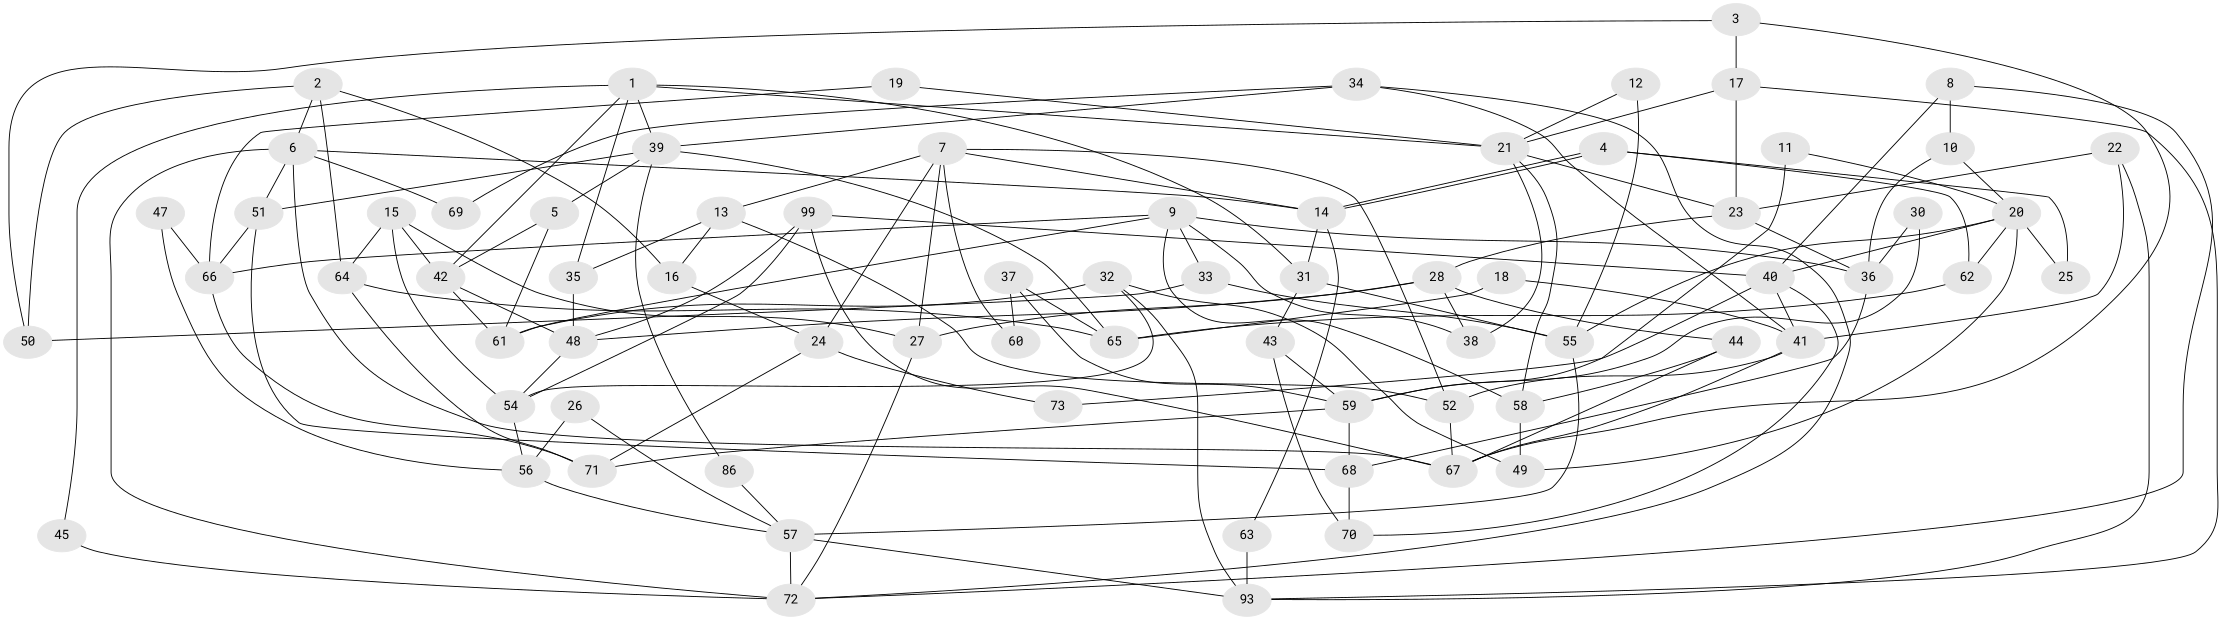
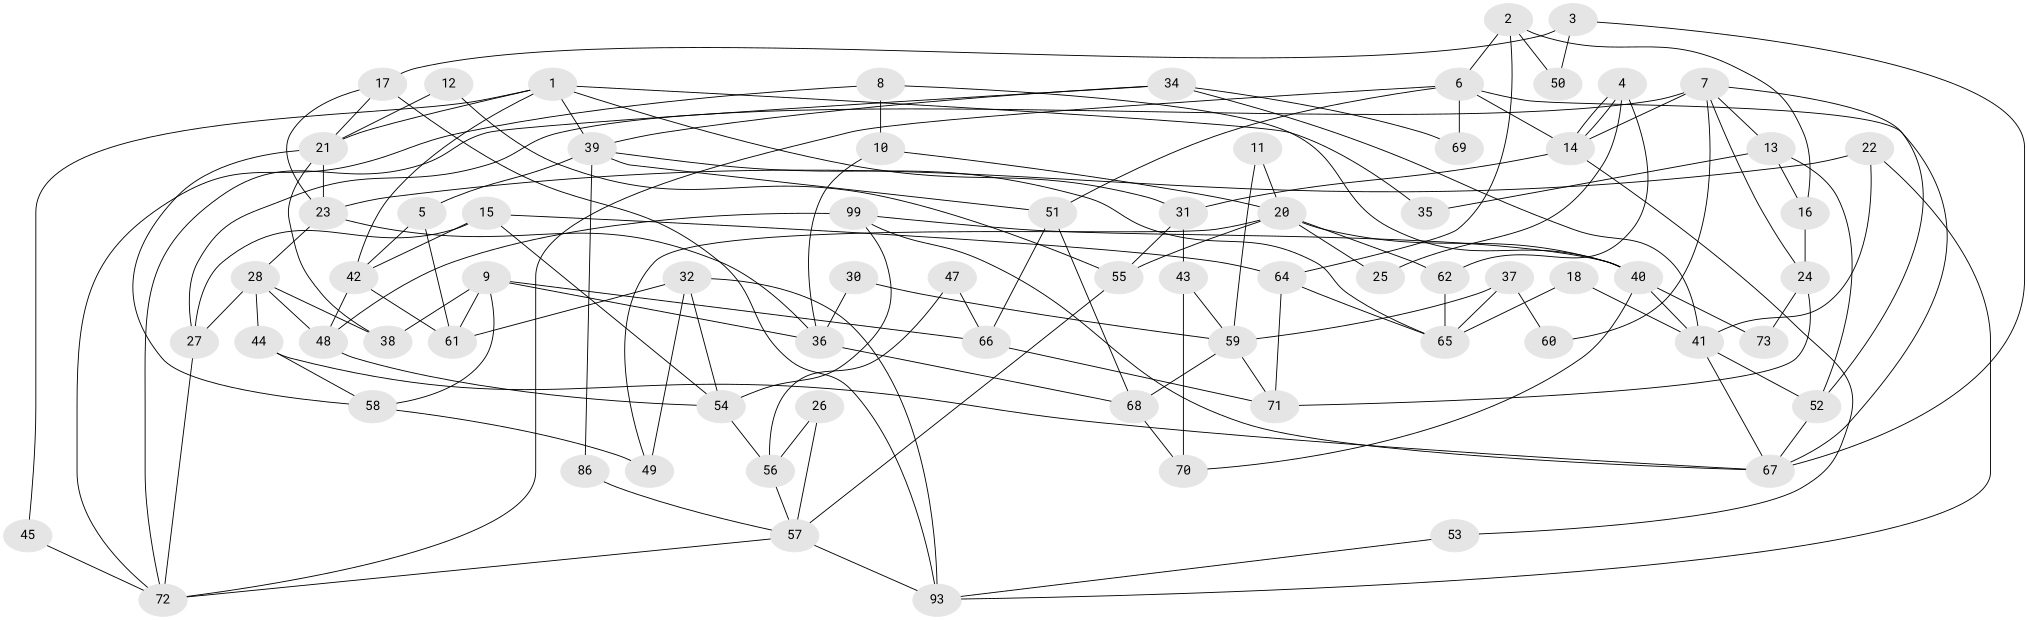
node "19": removed
node "33": removed
edge "35" -- "48": removed
node "63": label "63" -> "53"
